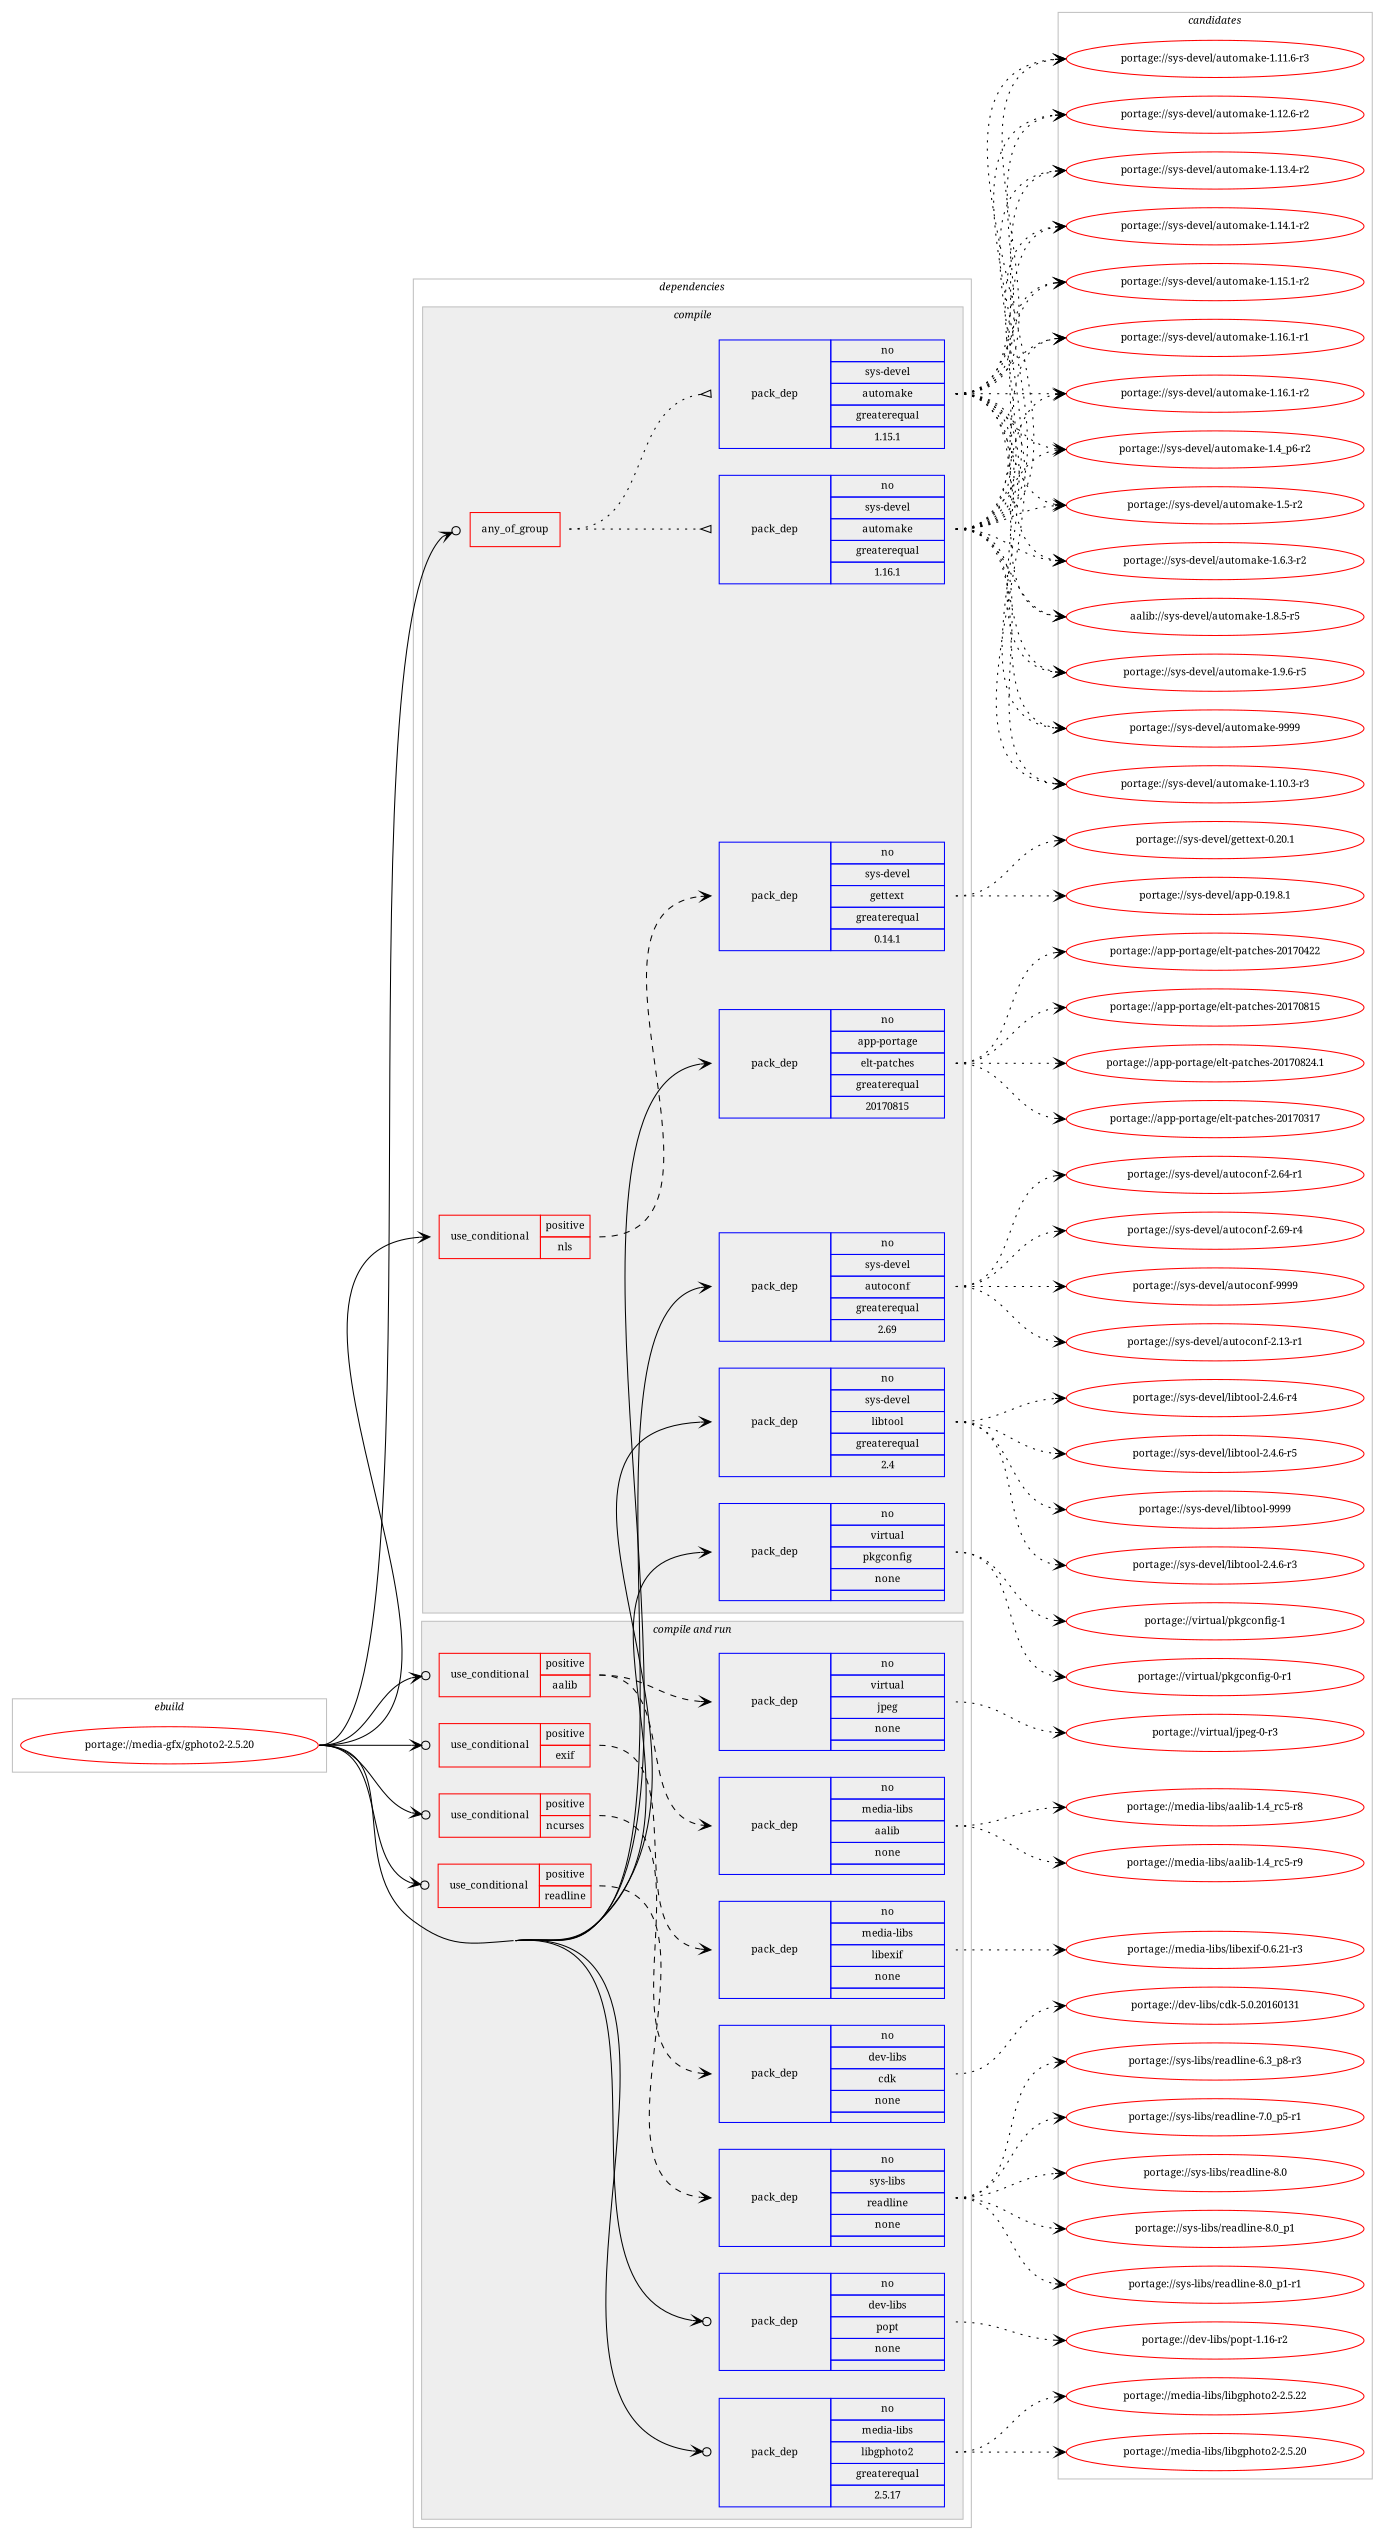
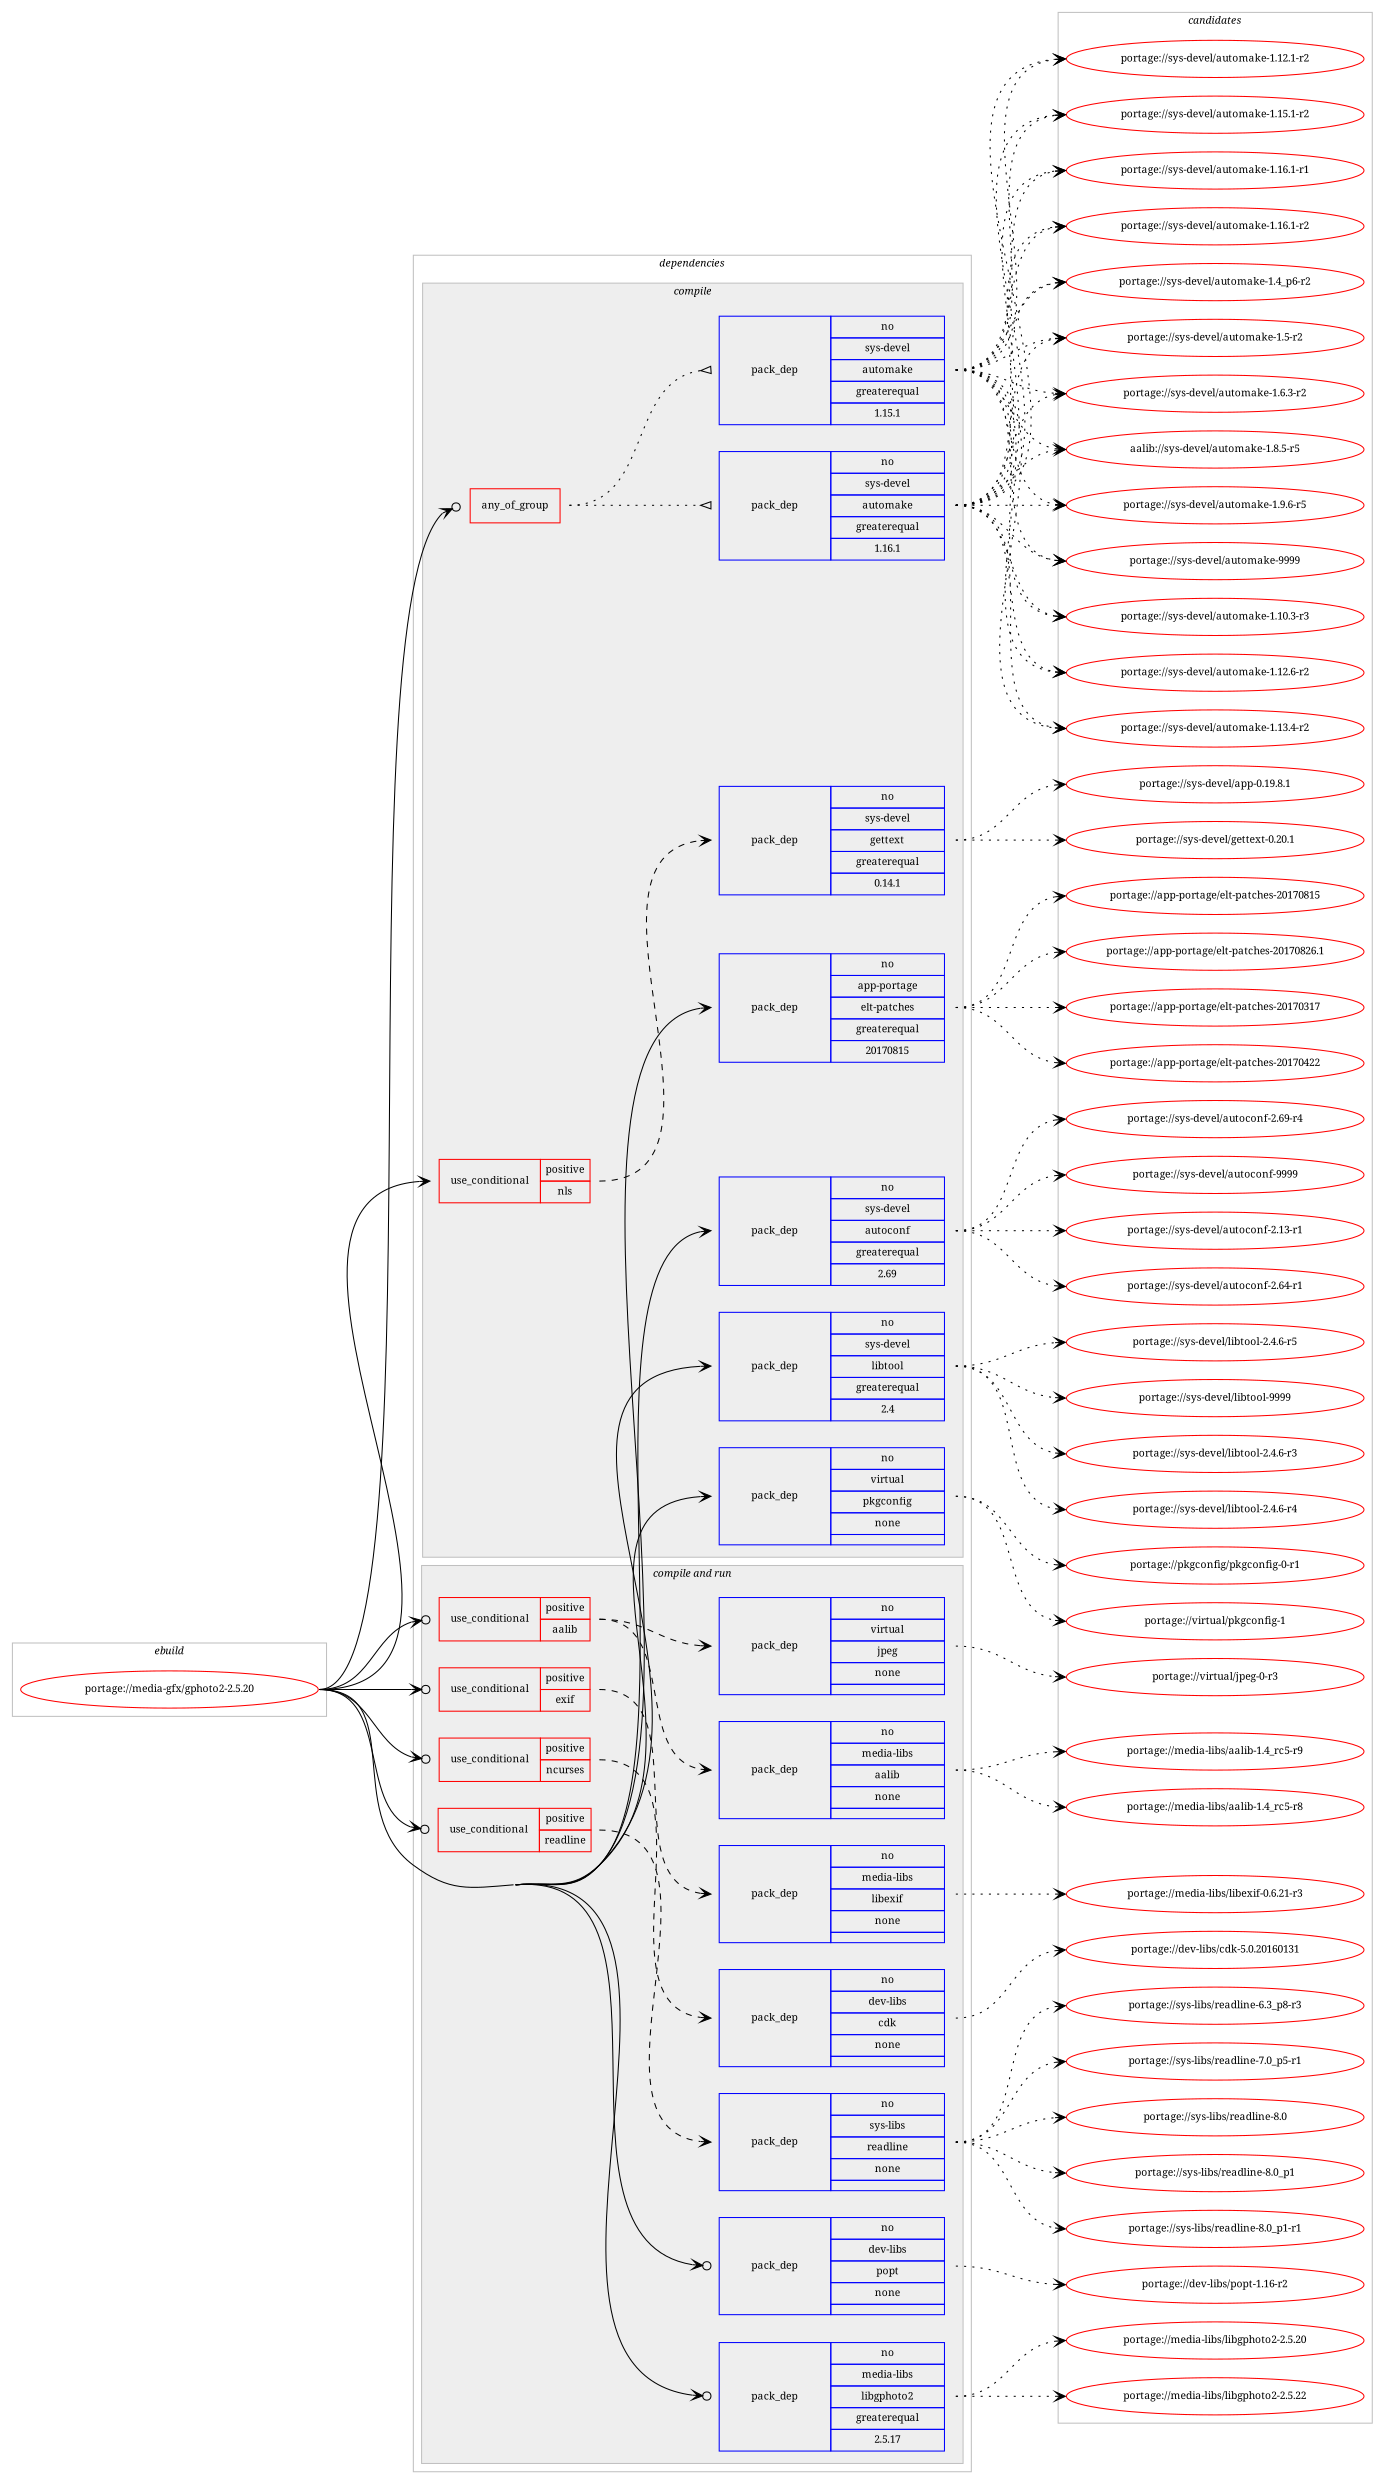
node "portage://sys-devel/automake-1.11.6-r3": removed
node "portage://sys-devel/automake-1.14.1-r2": label "portage://sys-devel/automake-1.14.1-r2" -> "portage://sys-devel/automake-1.12.1-r2"
node "portage://app-portage/elt-patches-20170824.1": label "portage://app-portage/elt-patches-20170824.1" -> "portage://app-portage/elt-patches-20170826.1"
node "portage://virtual/pkgconfig-0-r1": label "portage://virtual/pkgconfig-0-r1" -> "portage://pkgconfig/pkgconfig-0-r1"
